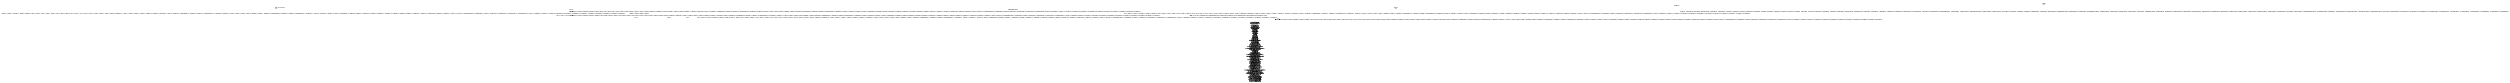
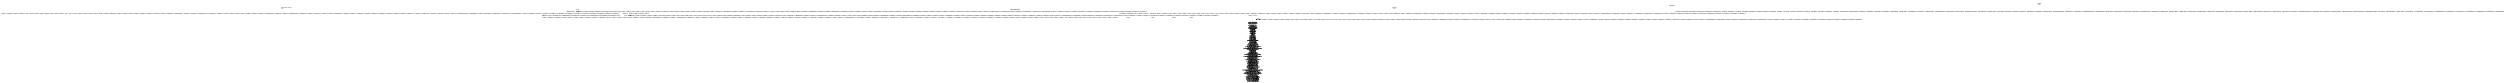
edge "KEX Completed (s3 SocketState: [UP]" -> "Protocol Completed (s4 SocketState: [UP]": added, label "MSG_SERVICE_REQUEST_USERAUTH / ServiceAcceptMessage"
